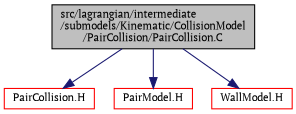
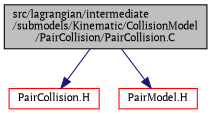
node "WallModel.H": removed
